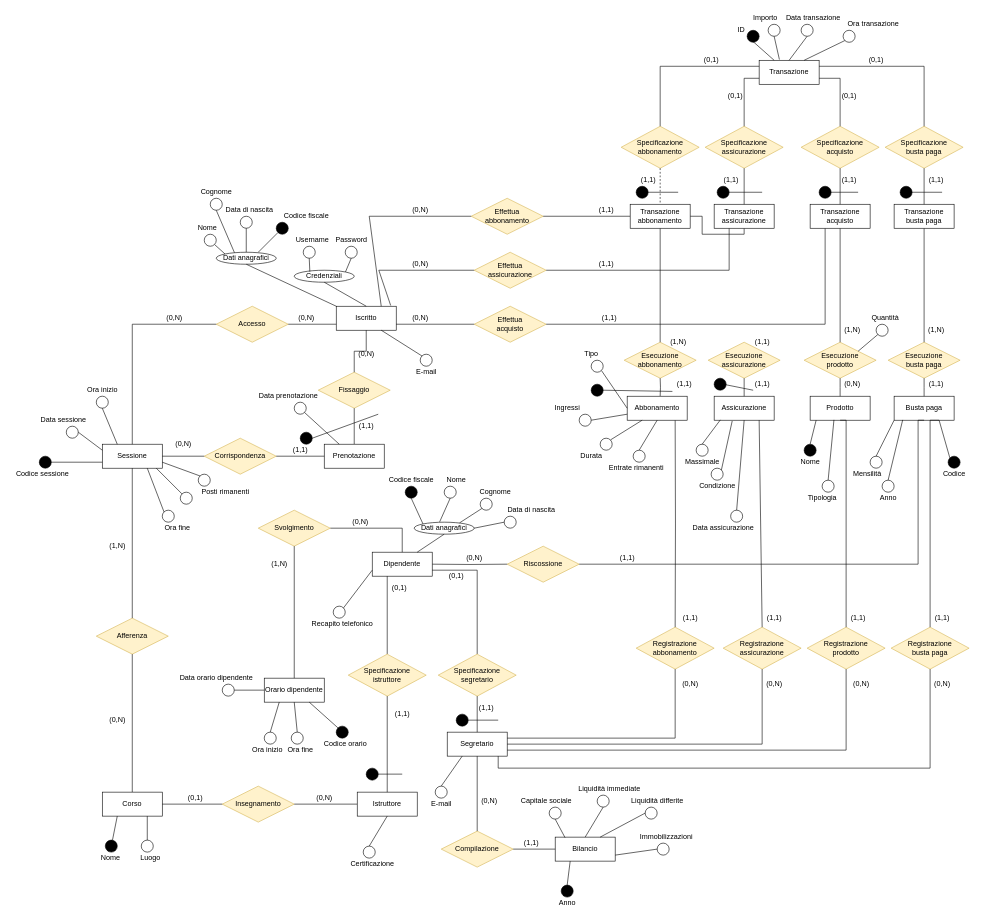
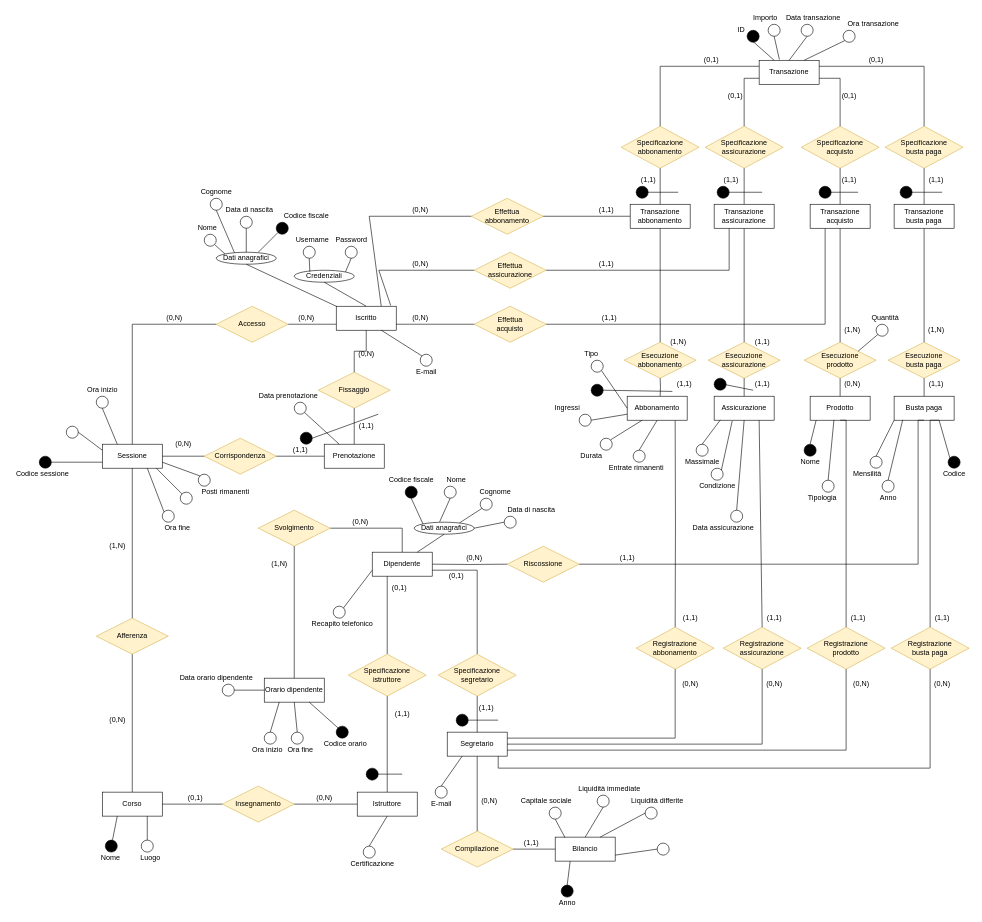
edge "Specificazione abbonamento" -- "Transazione abbonamento": style dashed -> solid
edge "Transazione abbonamento" -- "Transazione assicurazione": now "Esecuzione assicurazione" -- "Transazione assicurazione"
node "Data sessione": removed
node "Immobilizzazioni": removed
